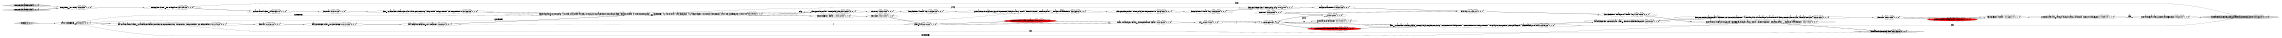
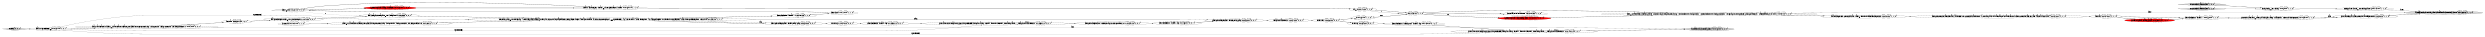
edge "semaphore.drainPermits()@@@37@@@['0', '0', '1']" -> "server.stop()@@@39@@@['0', '0', '1']": now "semaphore.drainPermits()@@@37@@@['0', '0', '1']" -> "retries.set(0)@@@38@@@['0', '0', '1']"
node "CuratorFramework client = null@@@5@@@['1', '1', '0']": removed
edge "i < 2@@@15@@@['1', '1', '0']" -> "++i@@@16@@@['1', '1', '0']": label "cluster" -> "true"
node "{CloseableUtils.closeQuietly(client)}@@@43@@@['0', '0', '1']": shape diamond -> ellipse
